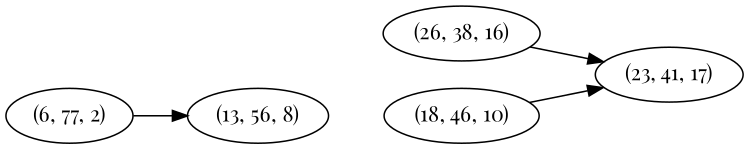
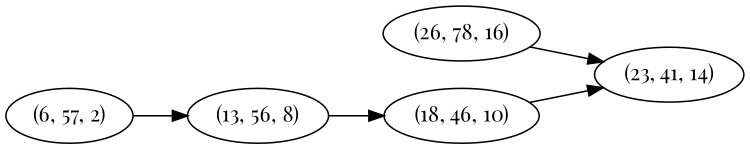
node "(26, 38, 16)": label "(26, 38, 16)" -> "(26, 78, 16)"
node "(23, 41, 17)": label "(23, 41, 17)" -> "(23, 41, 14)"
node "(6, 77, 2)": label "(6, 77, 2)" -> "(6, 57, 2)"
edge "(13, 56, 8)" -> "(18, 46, 10)": added
